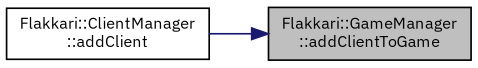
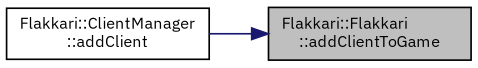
node "Flakkari::GameManager ::addClientToGame": label "Flakkari::GameManager ::addClientToGame" -> "Flakkari::Flakkari ::addClientToGame"
